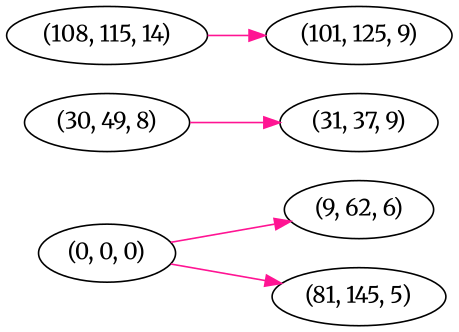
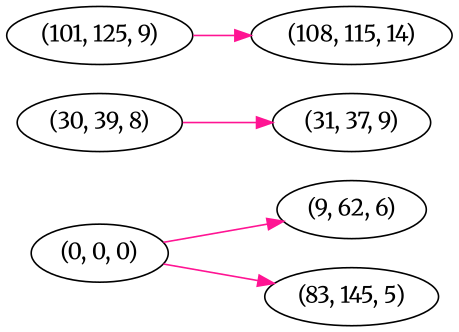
edge "(108, 115, 14)" -> "(101, 125, 9)": reversed
node "(30, 49, 8)": label "(30, 49, 8)" -> "(30, 39, 8)"
node "(81, 145, 5)": label "(81, 145, 5)" -> "(83, 145, 5)"
